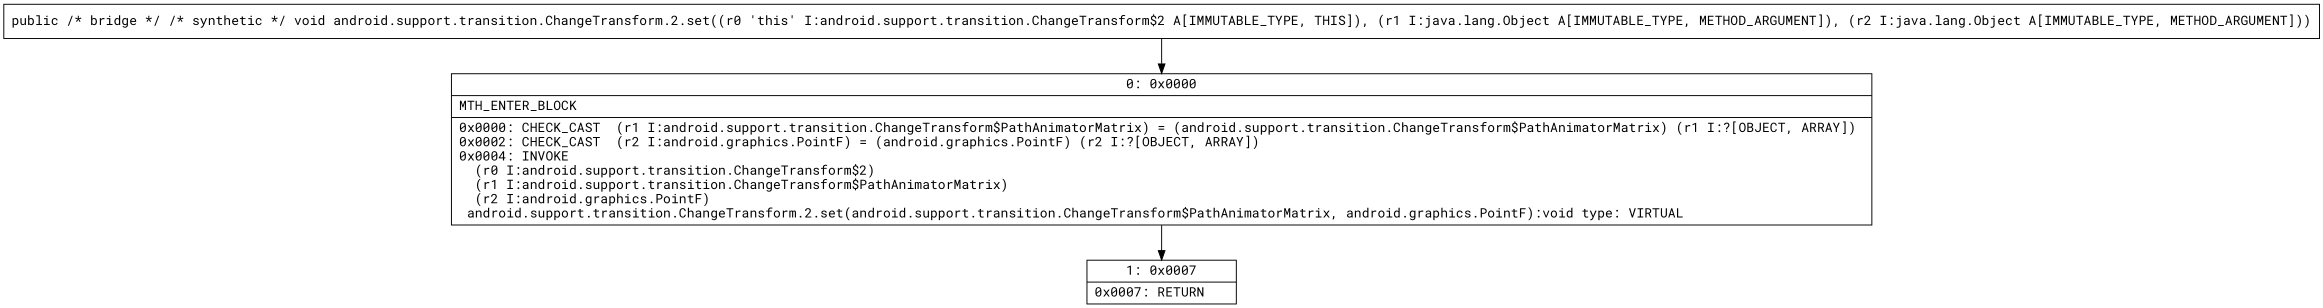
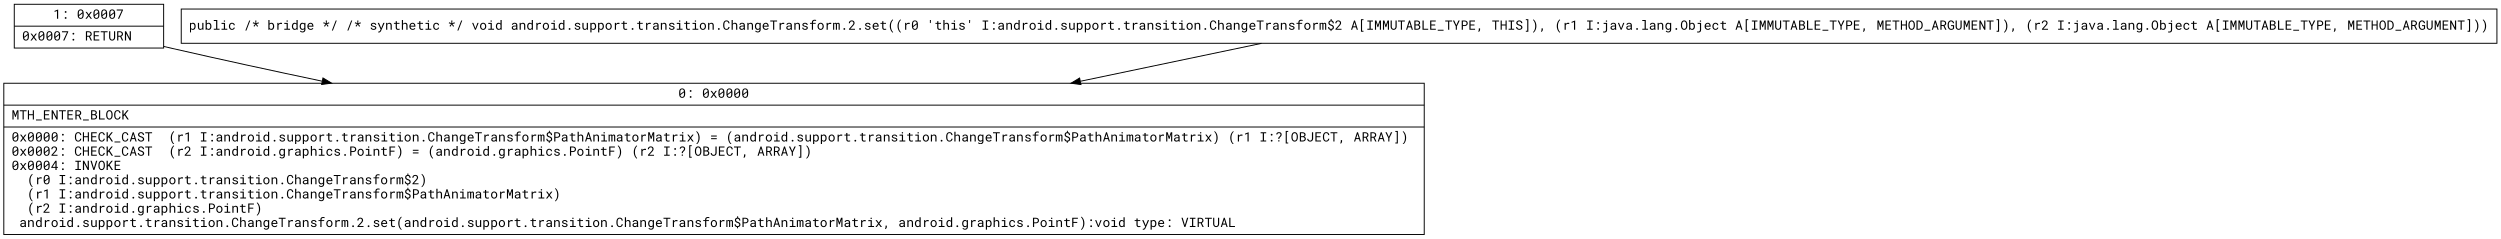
edge "0: 0x0000" -> "1: 0x0007": reversed
